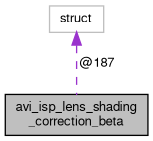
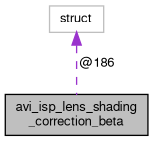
edge "avi_isp_lens_shading _correction_beta" -> "struct": label " @187" -> " @186"
